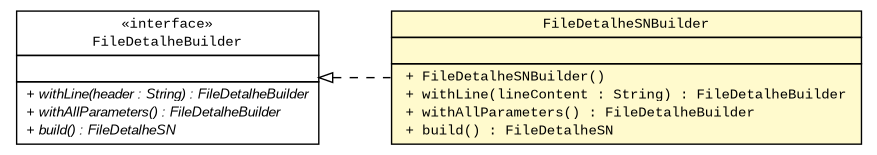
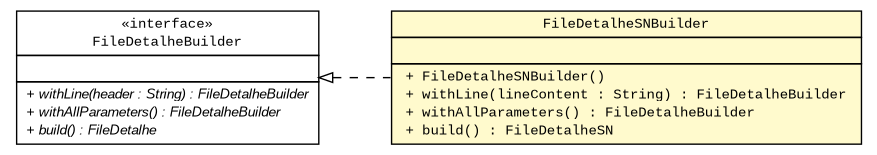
node "FileDetalheBuilder": text "+ build() : FileDetalheSN" -> "+ build() : FileDetalhe"
